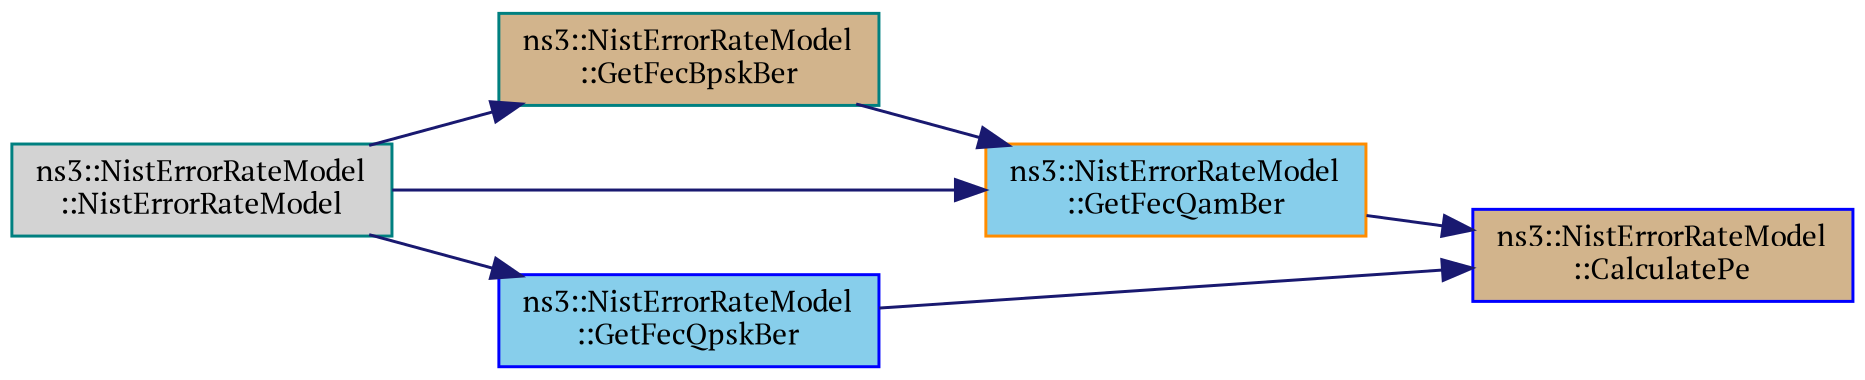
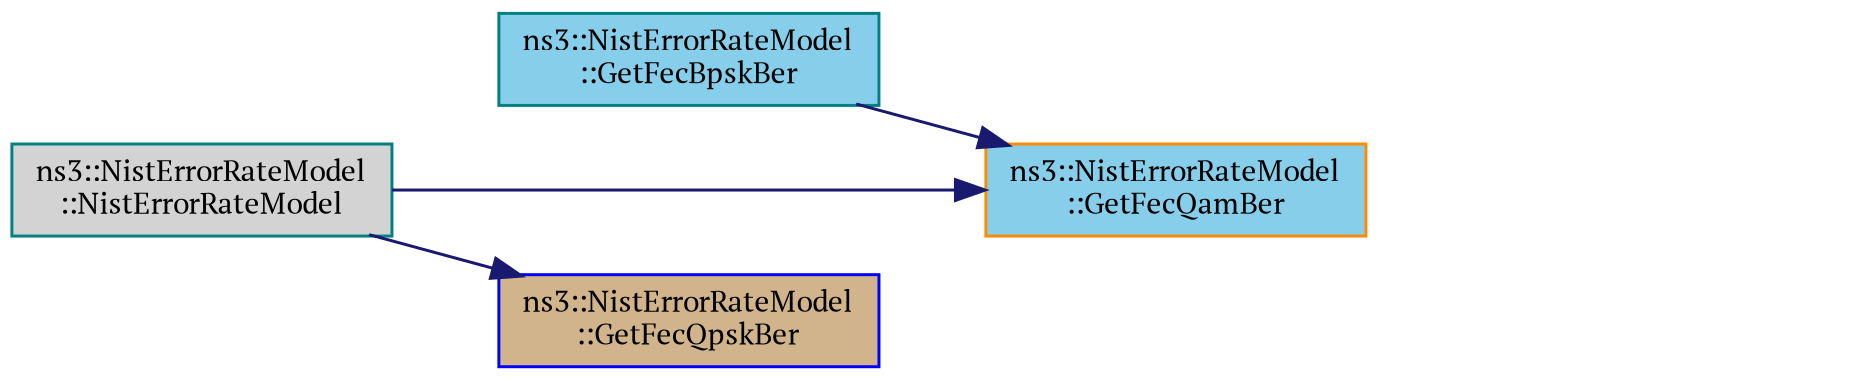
node "ns3::NistErrorRateModel ::GetFecBpskBer": fillcolor tan -> skyblue
edge "ns3::NistErrorRateModel ::NistErrorRateModel" -> "ns3::NistErrorRateModel ::GetFecBpskBer": removed
node "ns3::NistErrorRateModel ::CalculatePe": removed
node "ns3::NistErrorRateModel ::GetFecQpskBer": fillcolor skyblue -> tan
